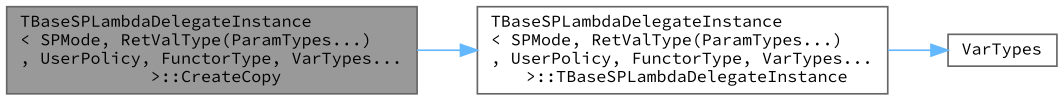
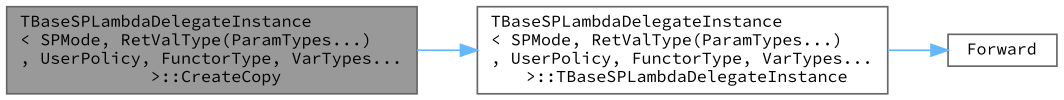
node "VarTypes": label "VarTypes" -> "Forward"
